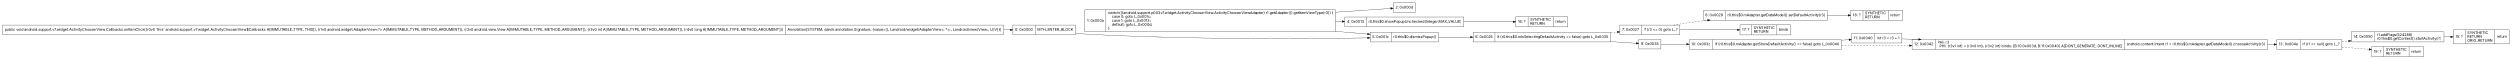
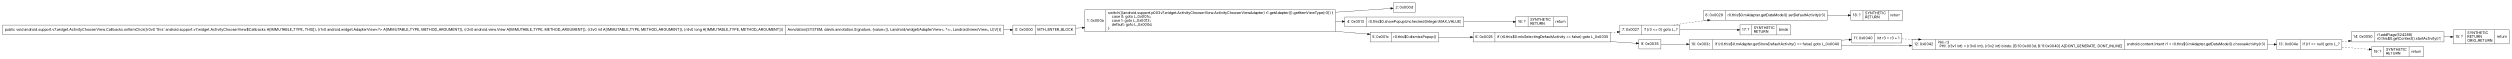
edge "0: 0x0000" -> "5: 0x001c": now "0: 0x0000" -> "1: 0x000a"
edge "11: 0x0040" -> "12: 0x0042": style solid -> dashed
edge "10: 0x003d" -> "12: 0x0042": style dashed -> solid
